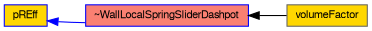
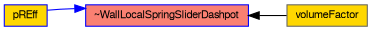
edge "~WallLocalSpringSliderDashpot" -> "pREff": reversed
